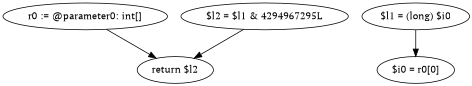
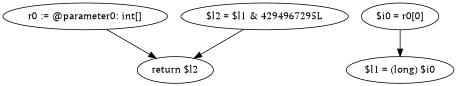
edge "$l1 = (long) $i0" -> "$i0 = r0[0]": reversed
